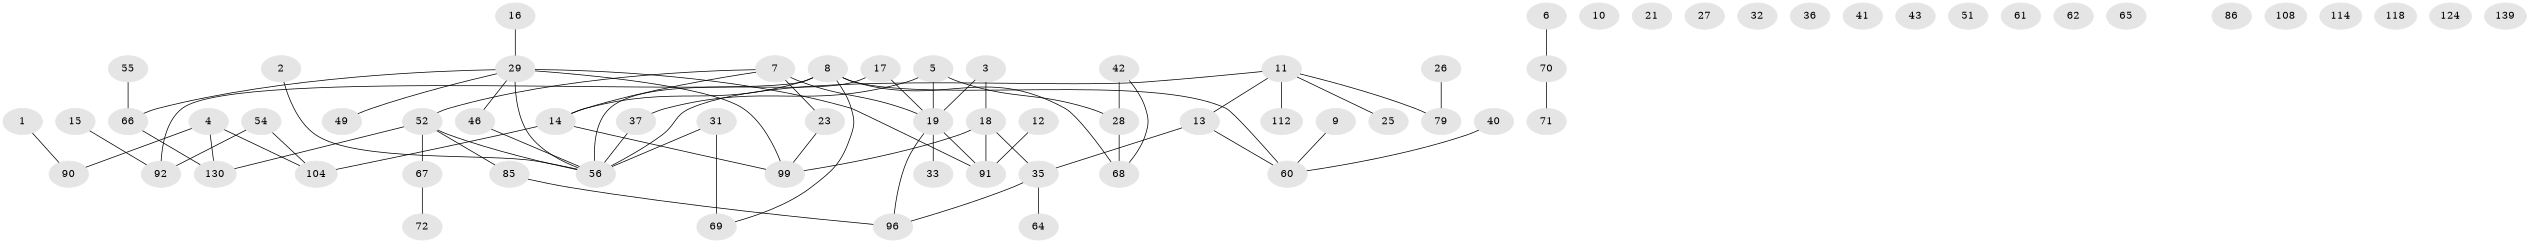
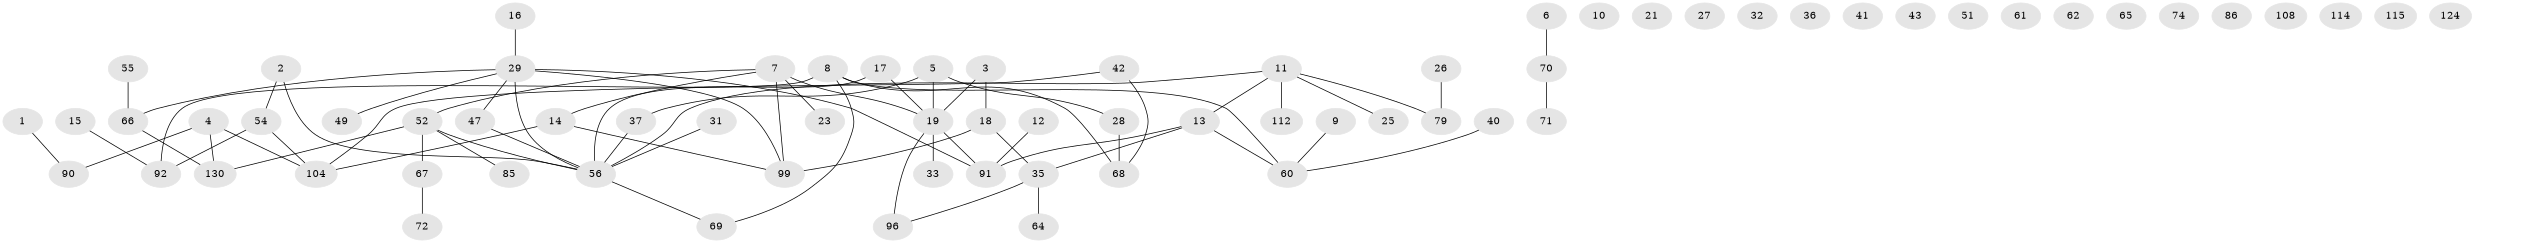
node "74": added
node "118": label "118" -> "115"
node "139": removed
edge "2" -- "54": added
edge "8" -- "14": removed
edge "42" -- "28": now "42" -- "104"
node "46": label "46" -> "47"
edge "23" -- "99": now "7" -- "99"
edge "18" -- "91": now "13" -- "91"
edge "31" -- "69": now "56" -- "69"
edge "85" -- "96": removed
